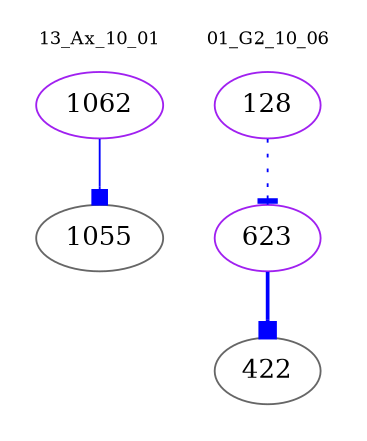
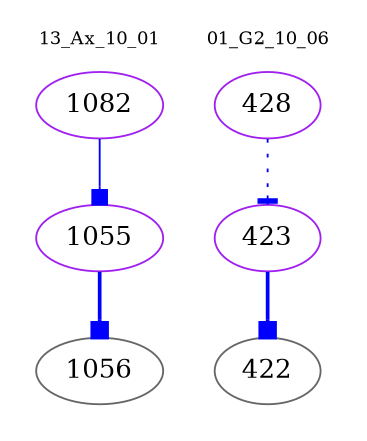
node "1062": label "1062" -> "1082"
node "128": label "128" -> "428"
node "1055": color gray40 -> purple
node "623": label "623" -> "423"
node "1056": added
